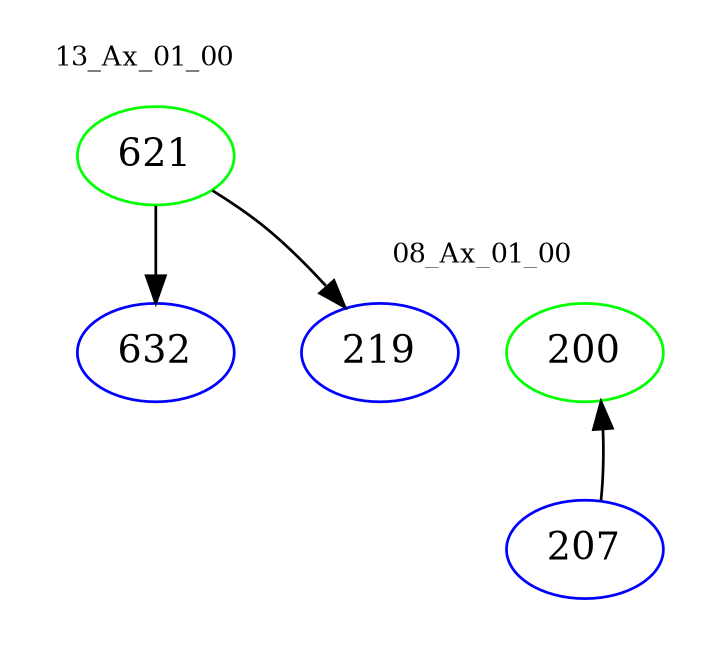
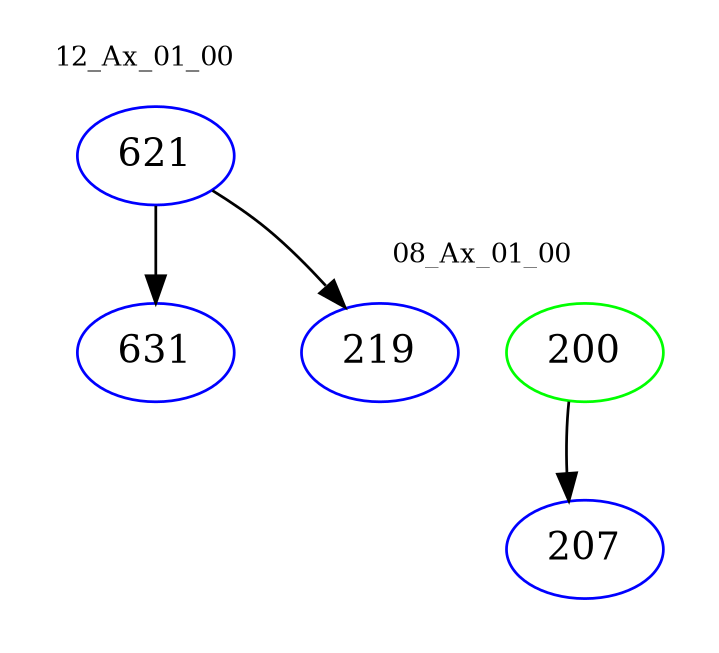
cluster "13_Ax_01_00": label "13_Ax_01_00" -> "12_Ax_01_00"
node "621": color green -> blue
node "632": label "632" -> "631"
edge "207" -> "200": reversed
